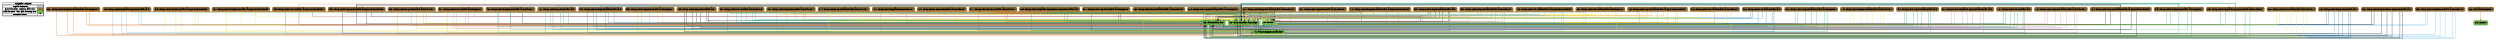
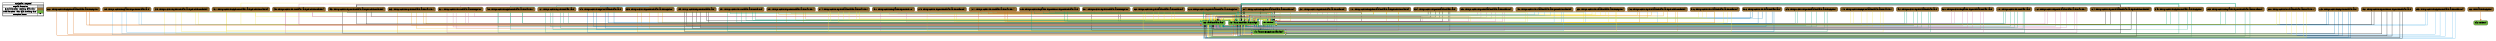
node "377: test_permission_view_middleware_null_view()": label "377: test_permission_view_middleware_null_view()" -> "377: test_process_view_middleware_null_view()"
edge "321: test_process_view_middleware_exception()" -> "140: assert_exceptions_handled()": color #e69f00 -> #cc79a7
